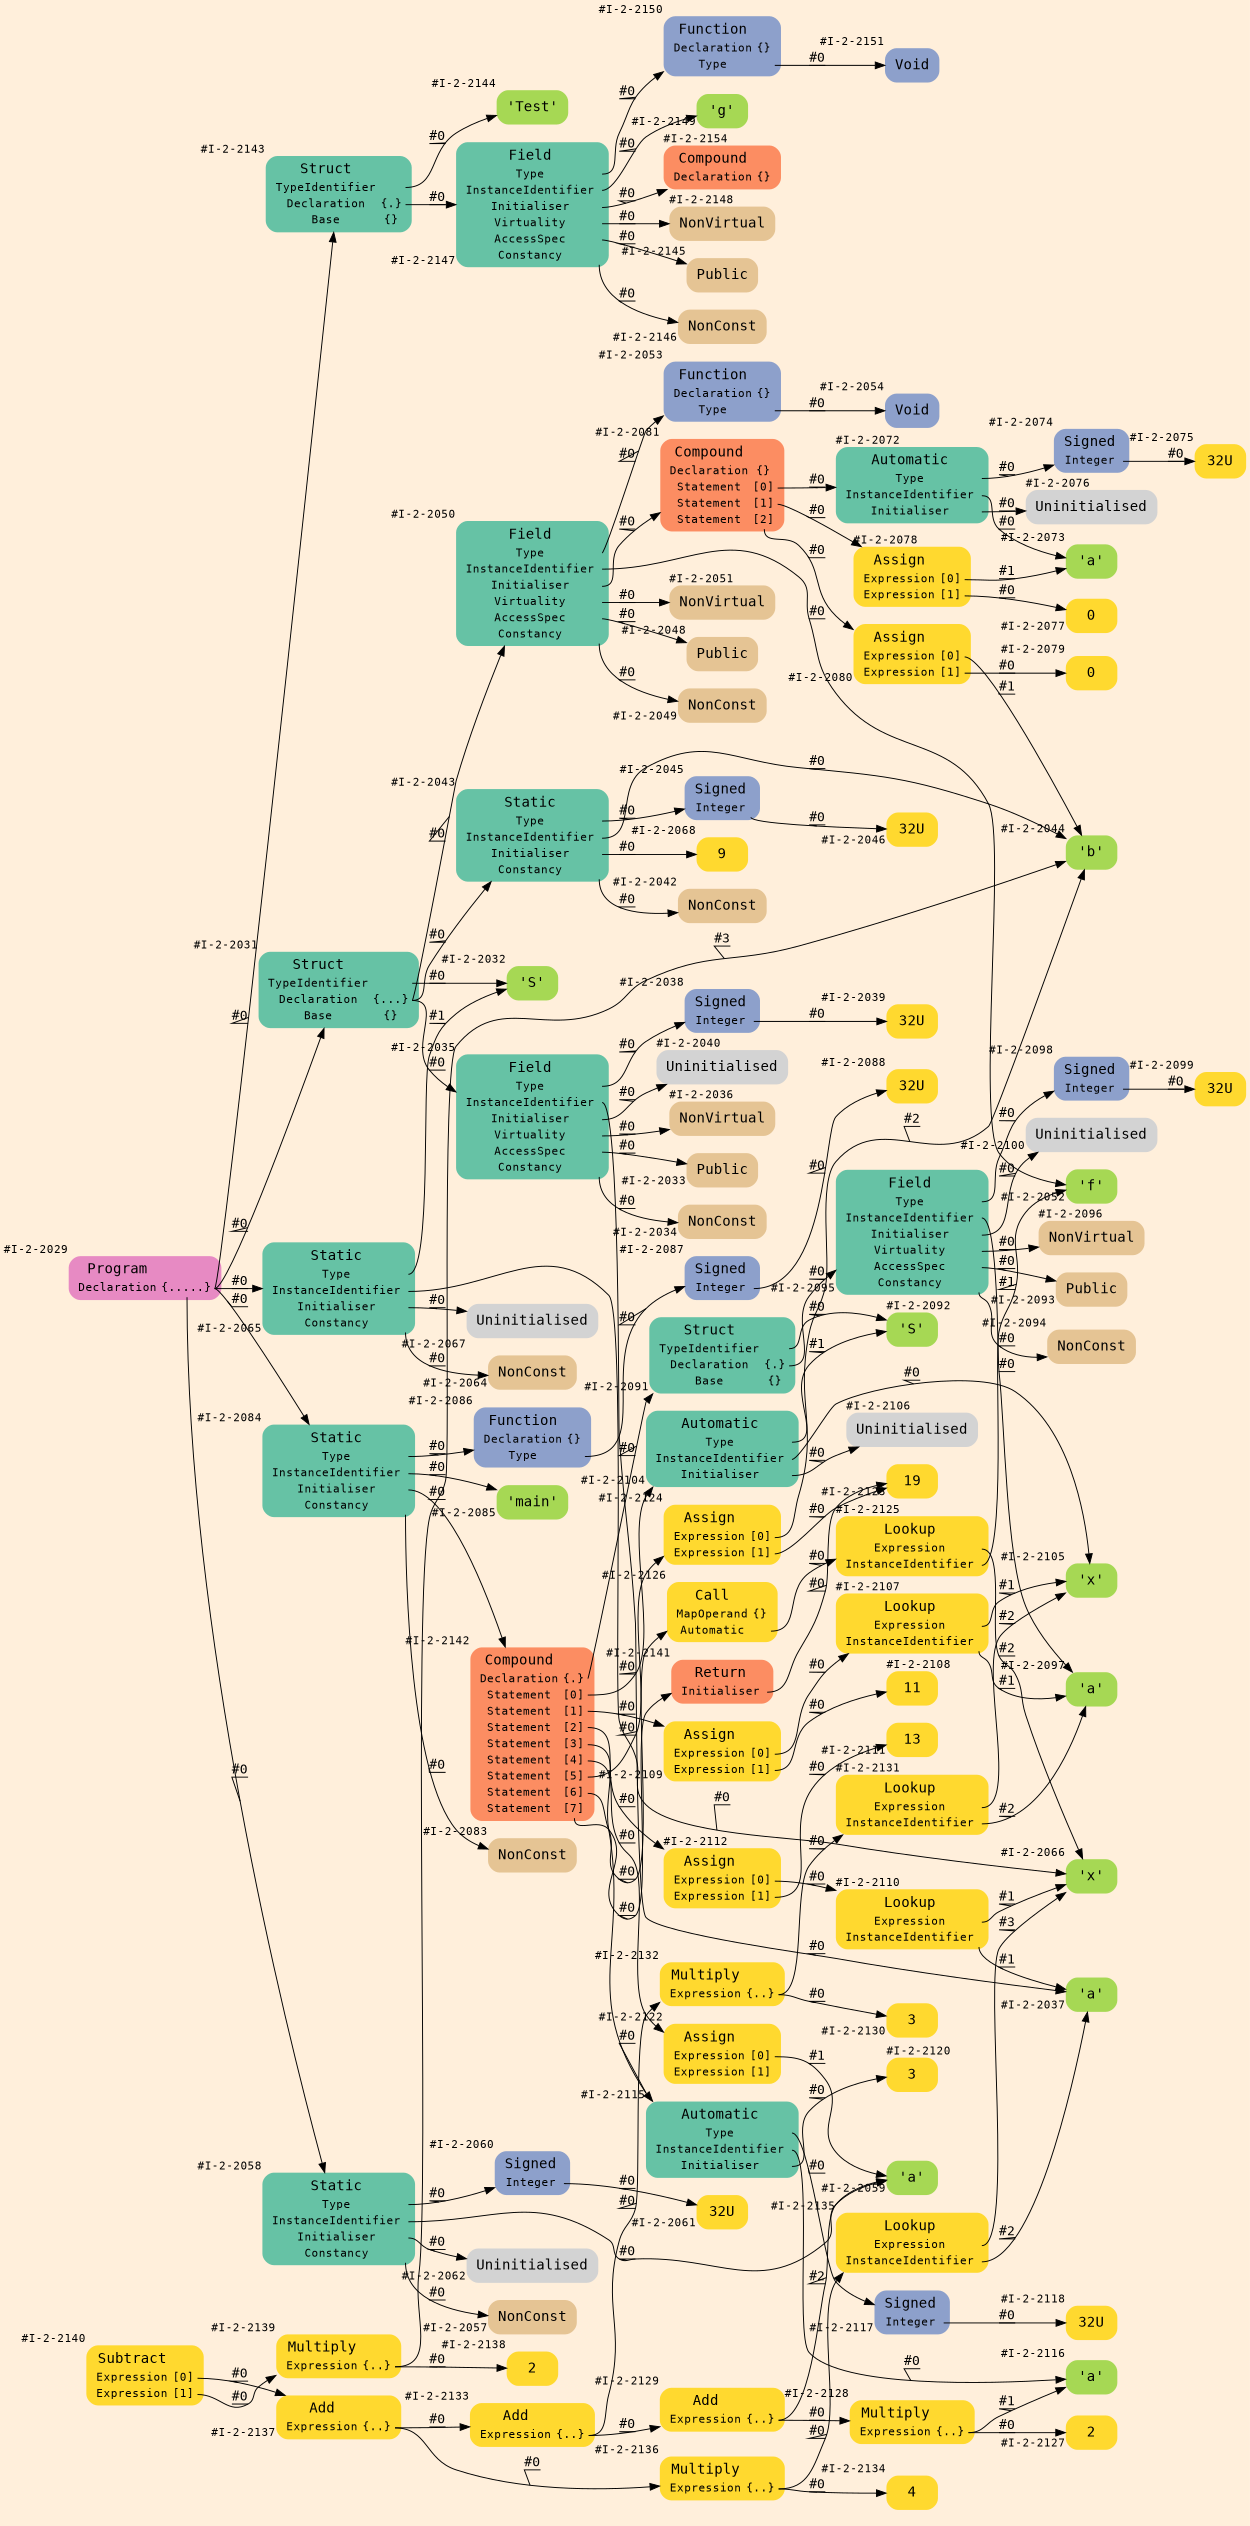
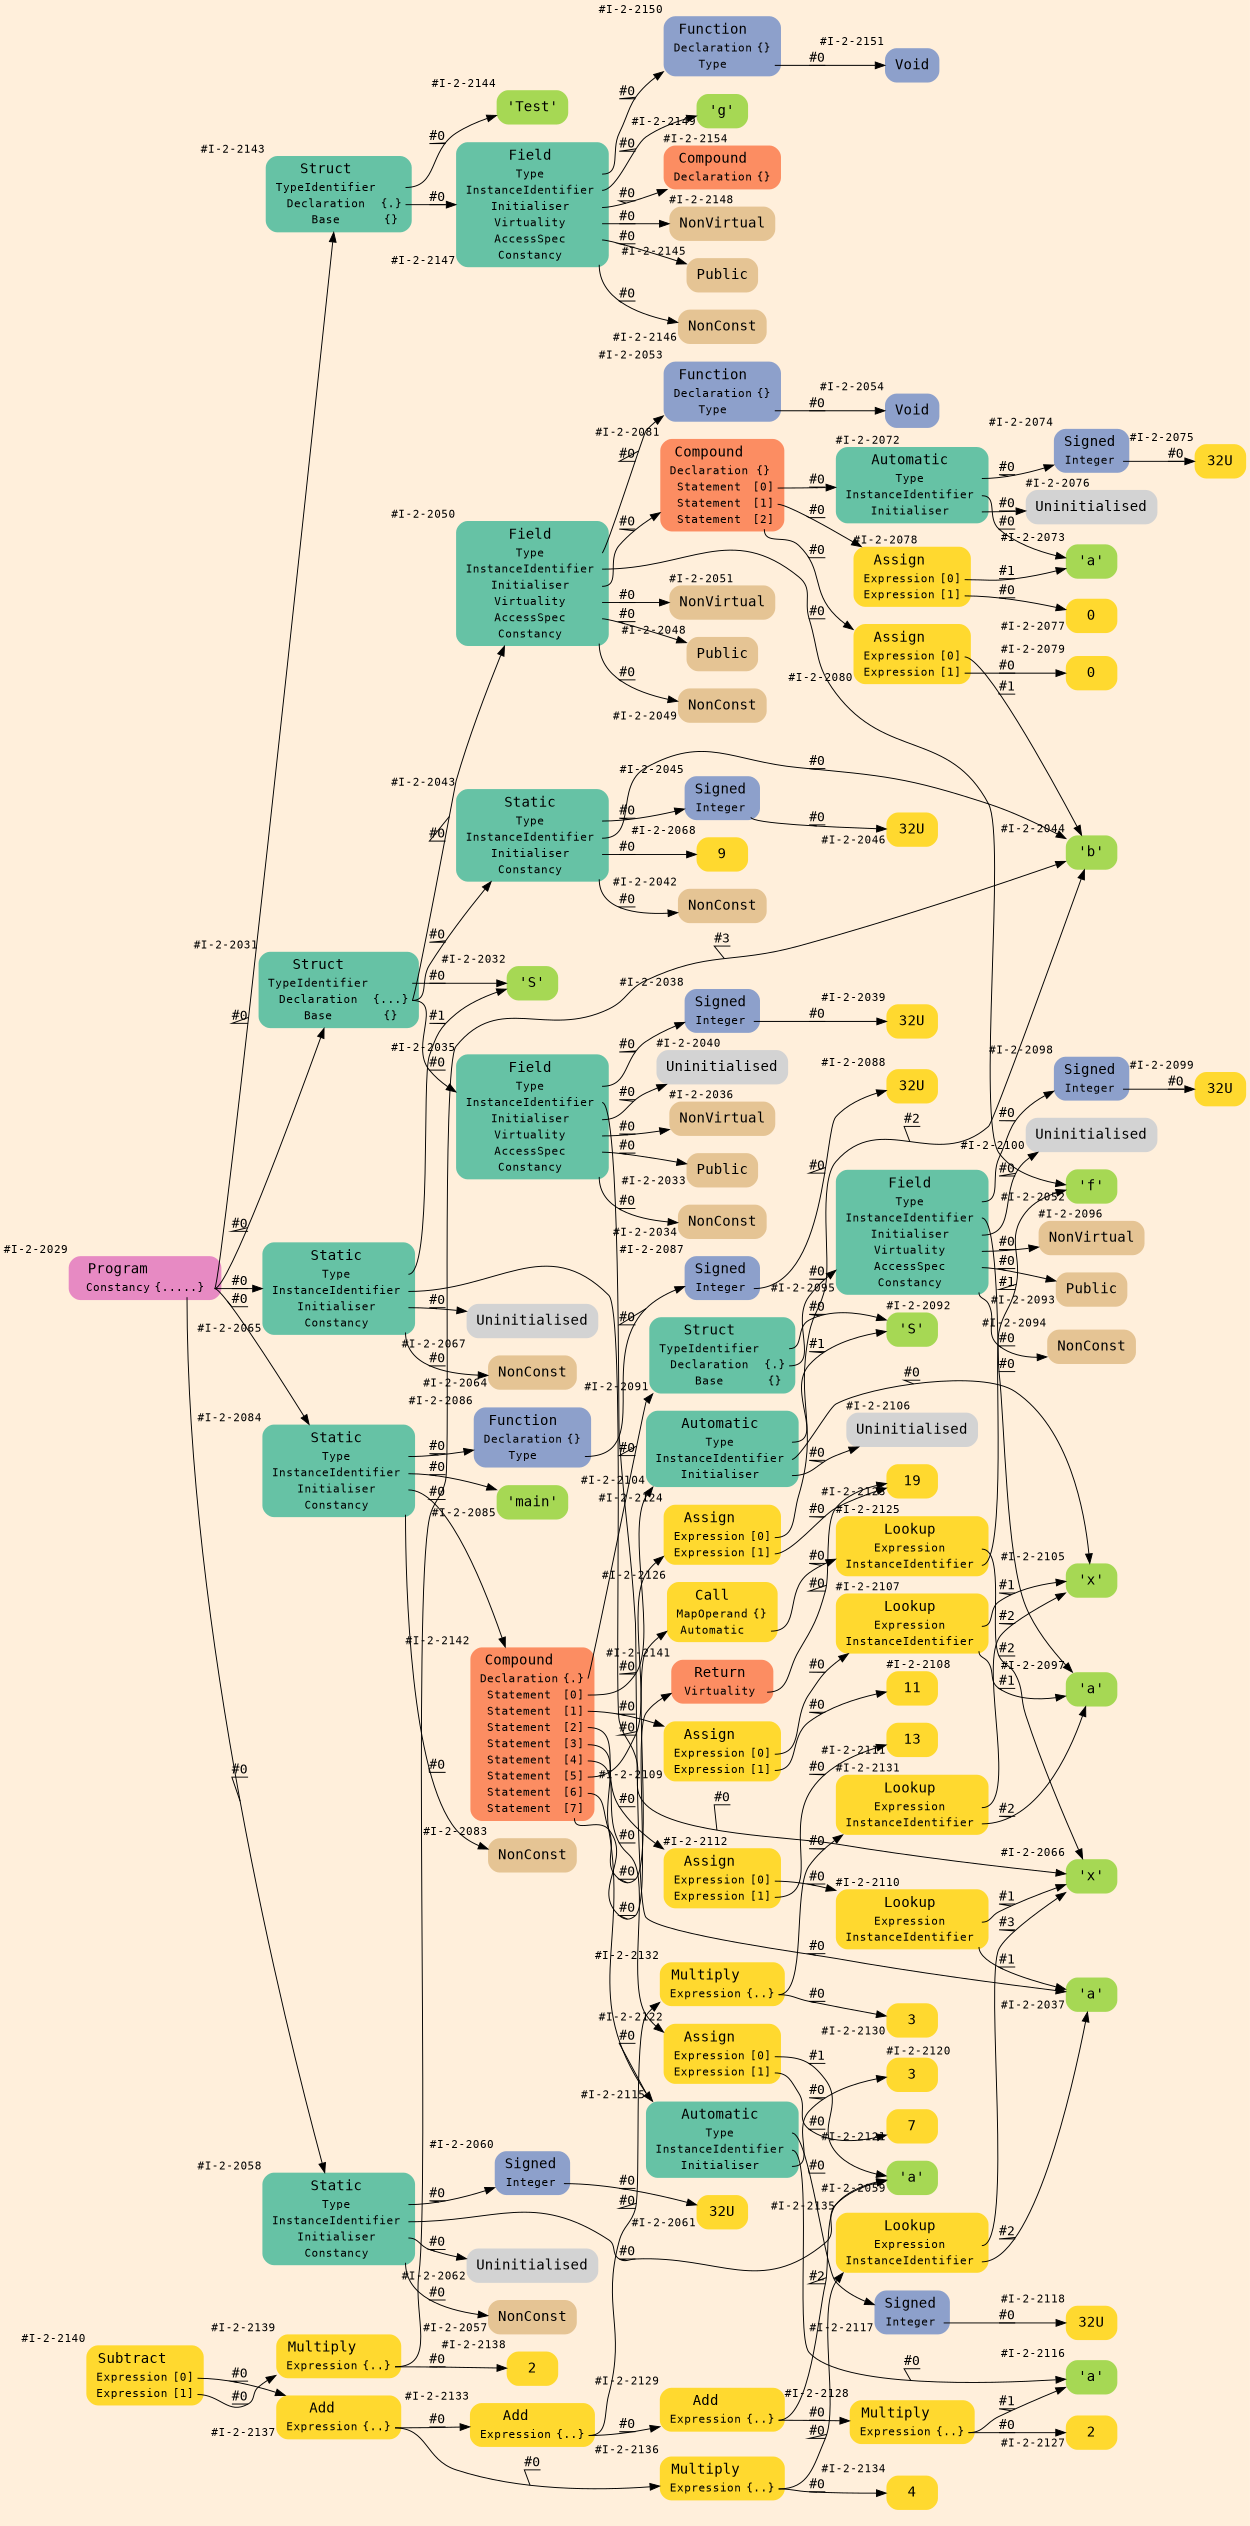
node "Program": text "Declaration" -> "Constancy"
node "Return": text "Initialiser" -> "Virtuality"
node "7": added
